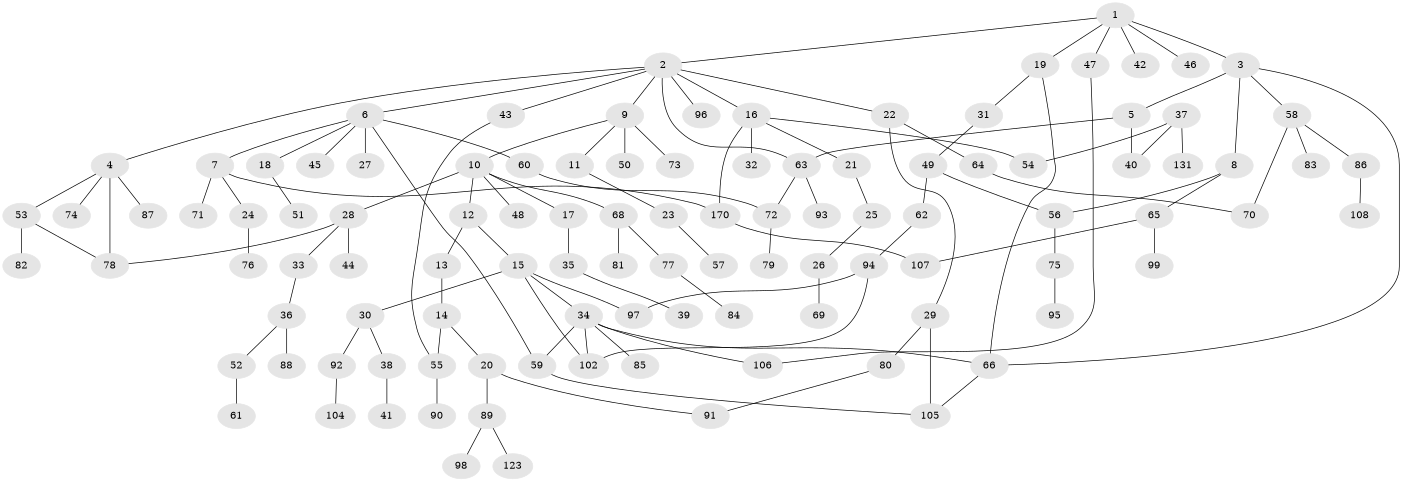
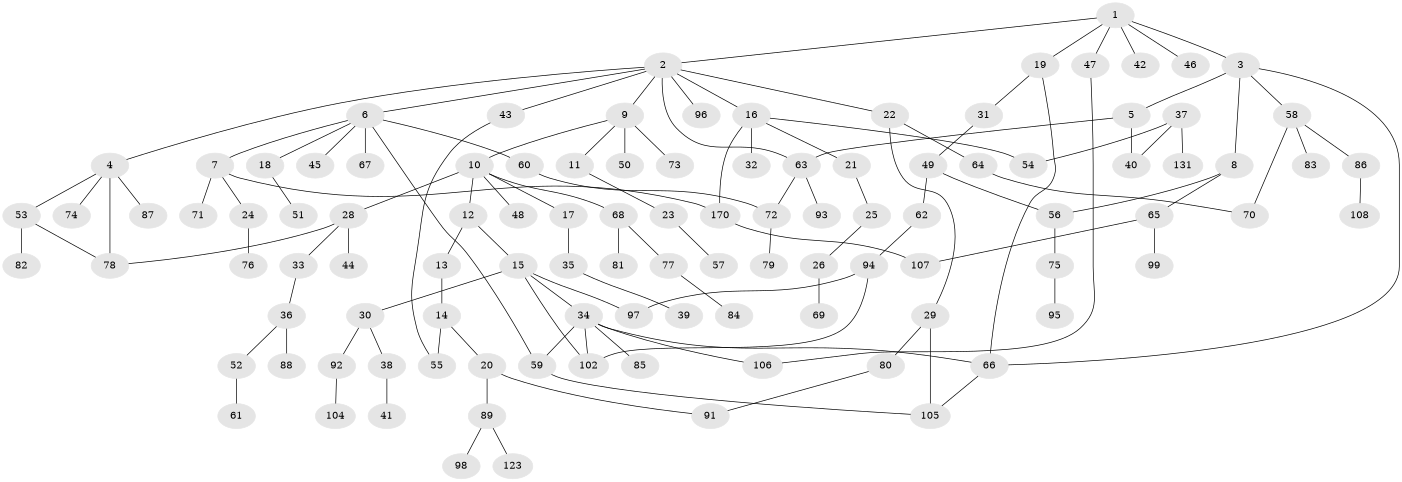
node "27": label "27" -> "67"
node "90": removed
